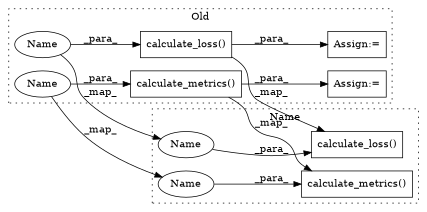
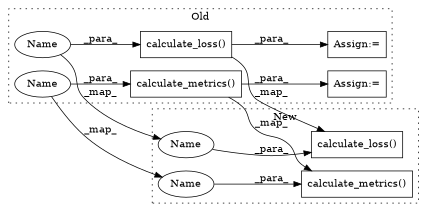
cluster "Name": label "Name" -> "New"
